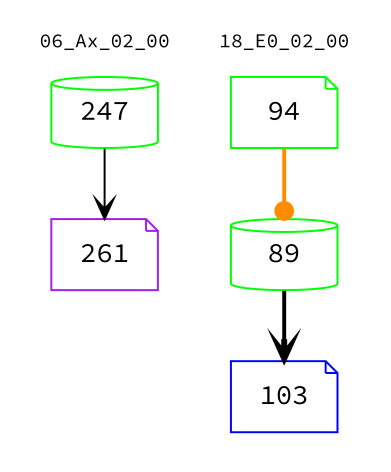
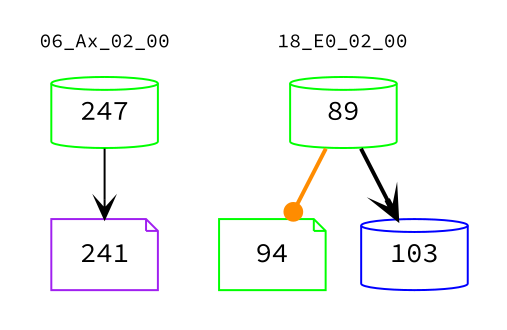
edge "94" -> "89": reversed
node "261": label "261" -> "241"
node "103": shape note -> cylinder
